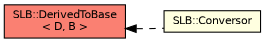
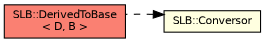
edge "SLB::Conversor" -> "SLB::DerivedToBase < D, B >": reversed
